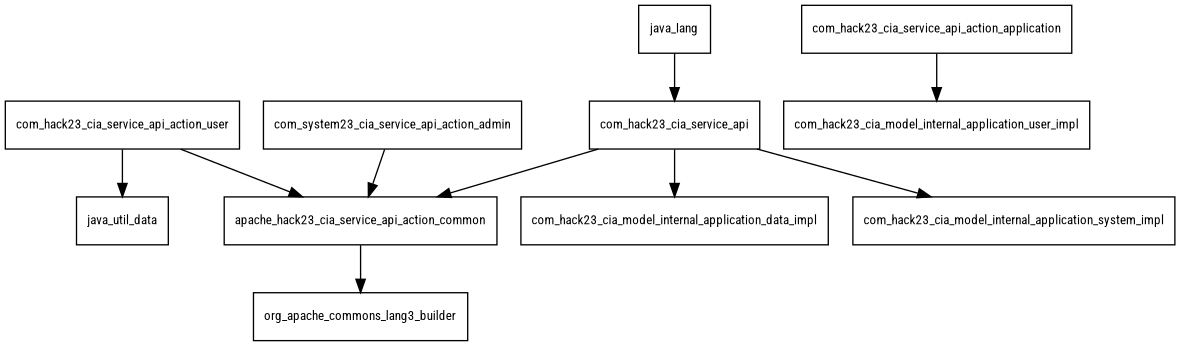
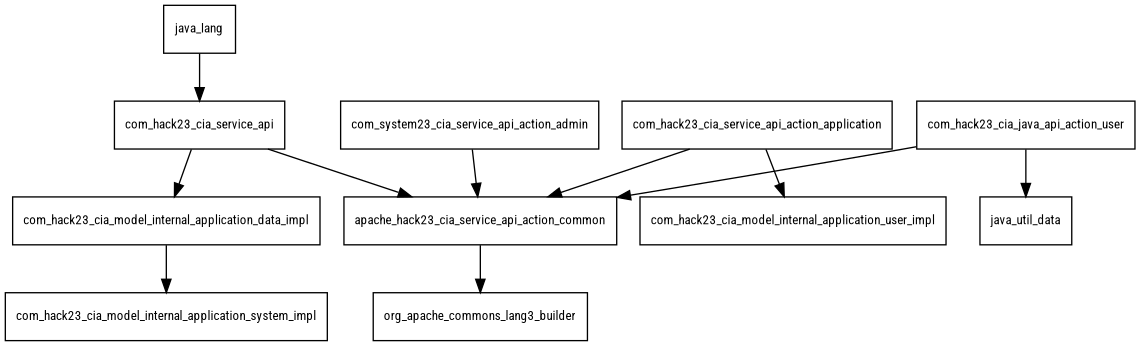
node "com_hack23_cia_service_api_action_user": label "com_hack23_cia_service_api_action_user" -> "com_hack23_cia_java_api_action_user"
edge "com_hack23_cia_service_api_action_application" -> "apache_hack23_cia_service_api_action_common": added
edge "com_hack23_cia_service_api" -> "com_hack23_cia_model_internal_application_system_impl": now "com_hack23_cia_model_internal_application_data_impl" -> "com_hack23_cia_model_internal_application_system_impl"
